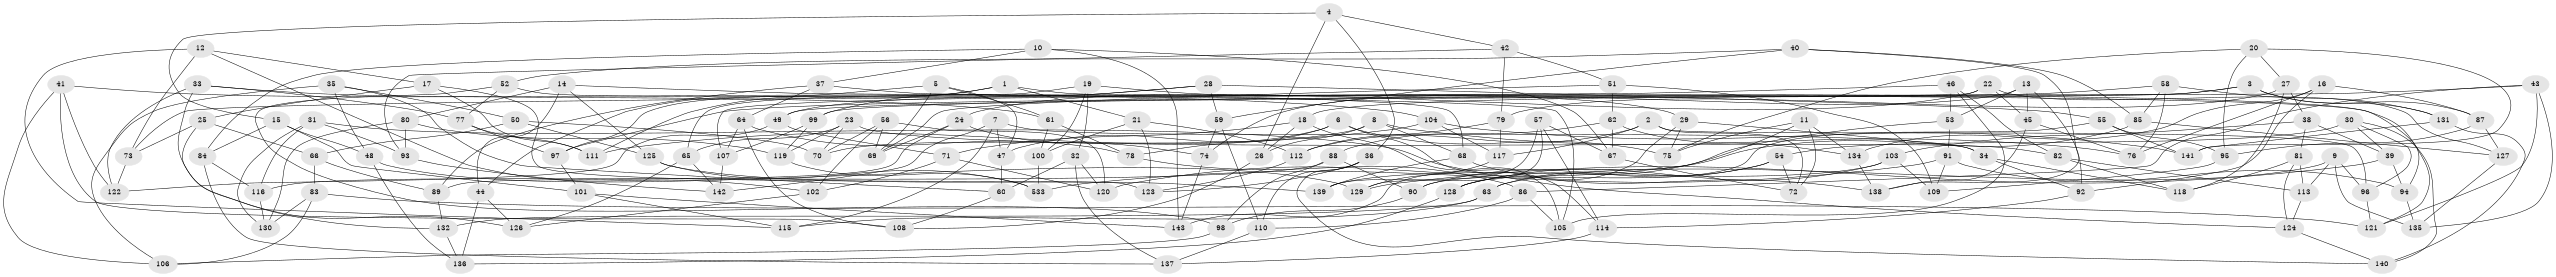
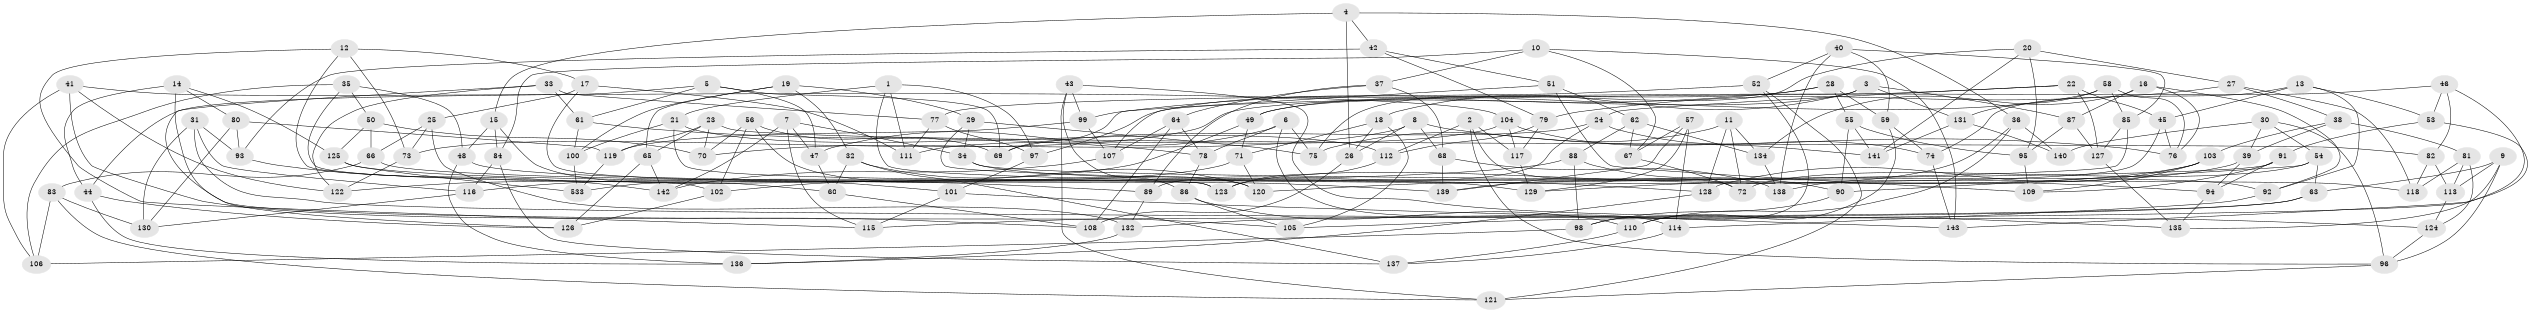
edge "124" -- "140": now "124" -- "96"
